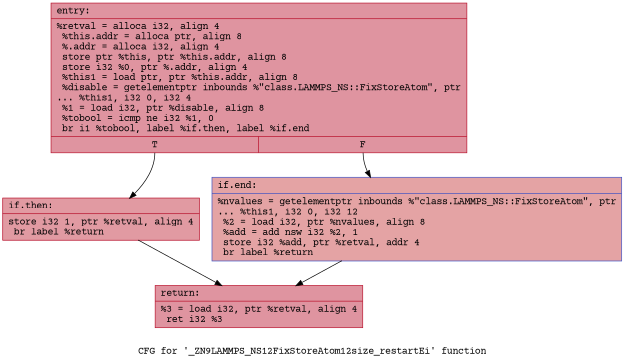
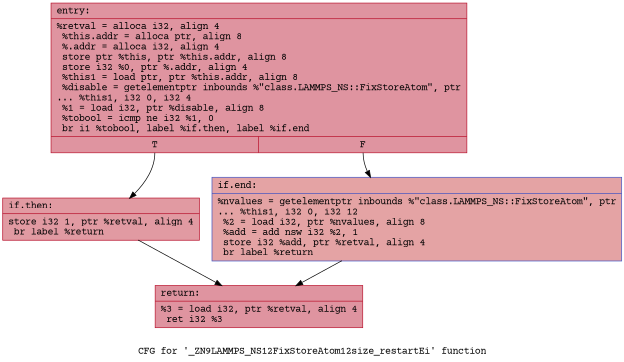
node "if.end:": text "store i32 %add, ptr %retval, addr 4" -> "store i32 %add, ptr %retval, align 4"
